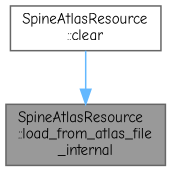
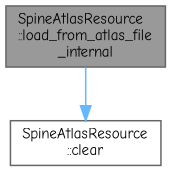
edge "SpineAtlasResource ::clear" -> "SpineAtlasResource ::load_from_atlas_file _internal": reversed
